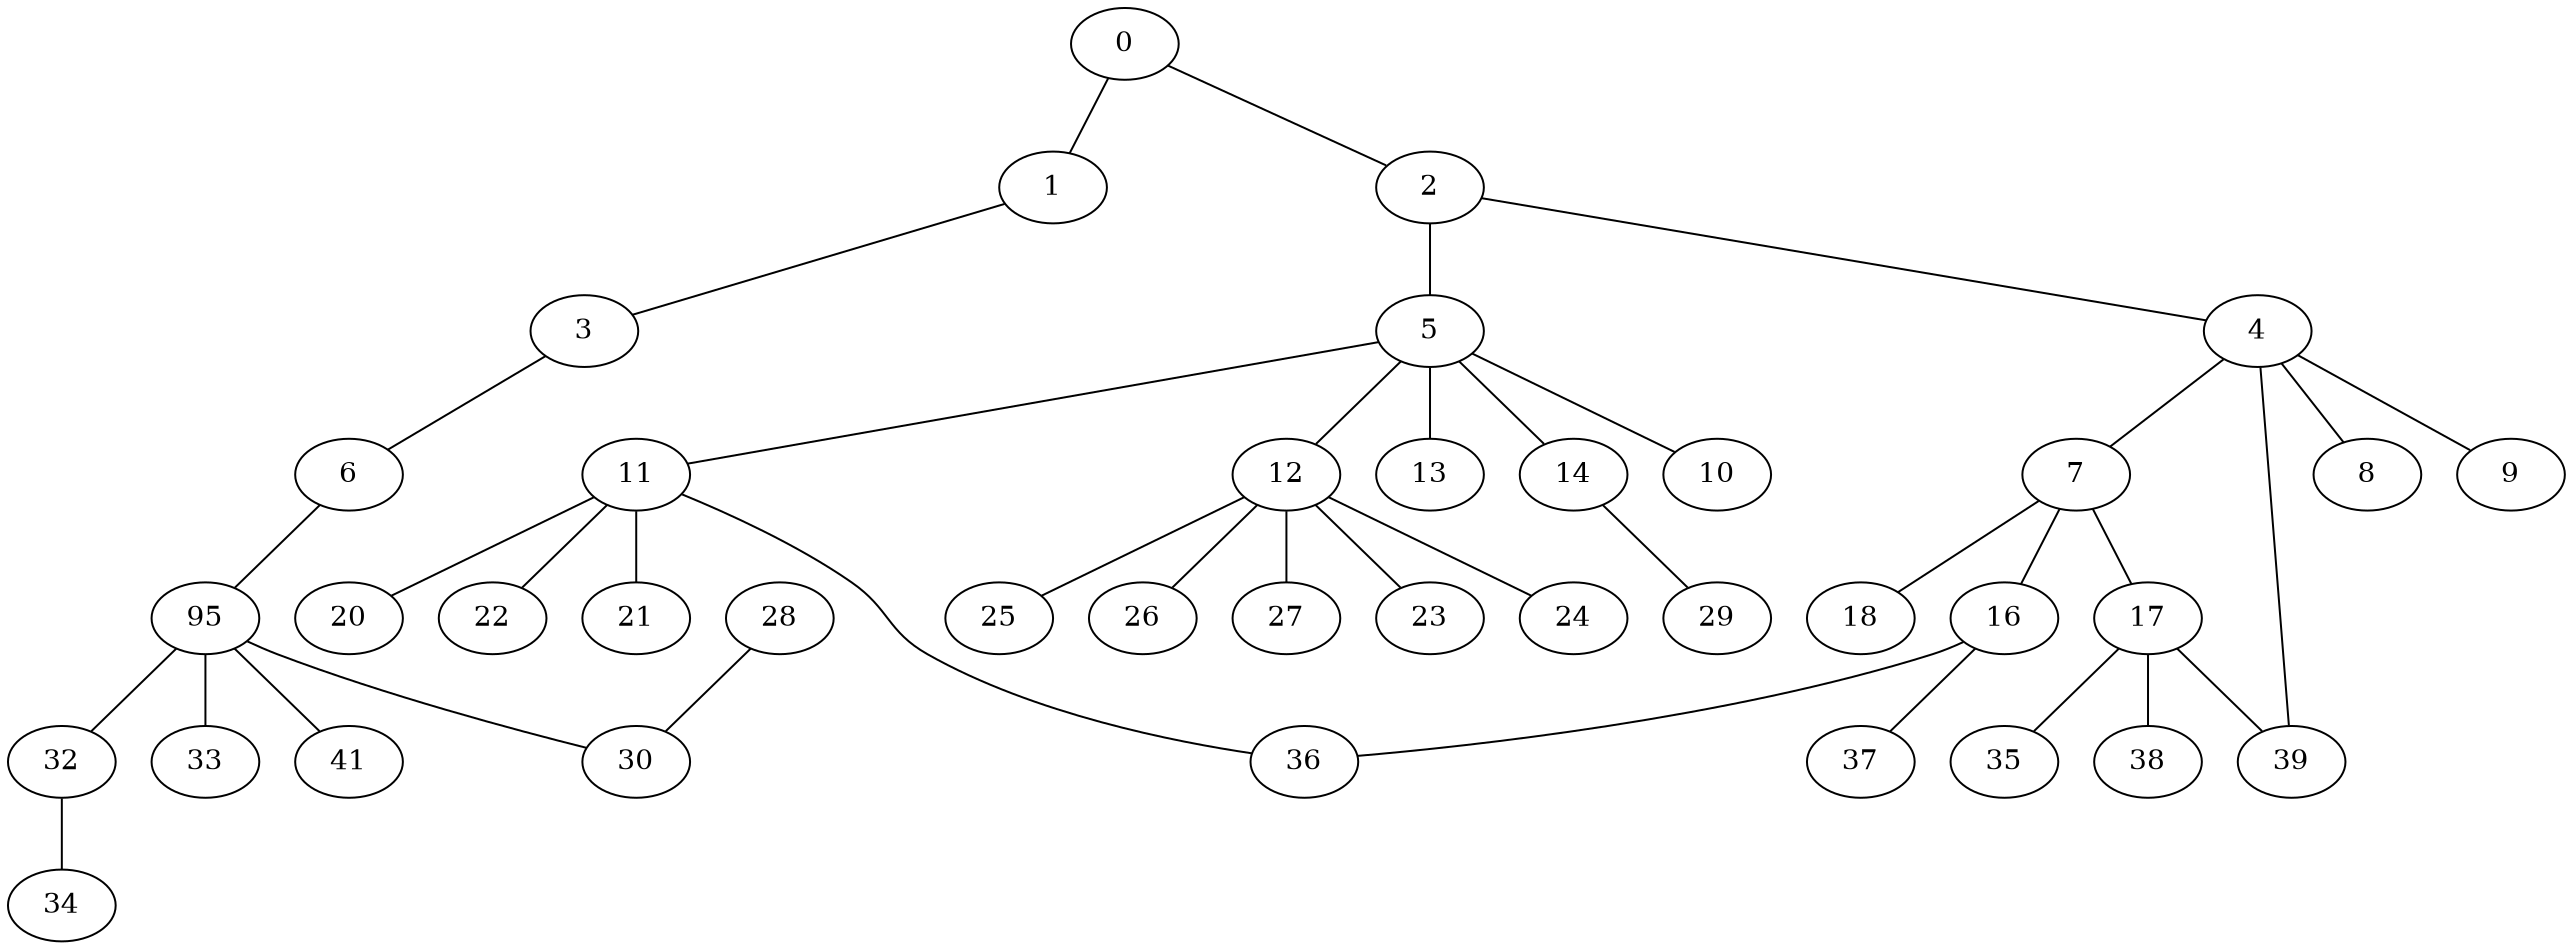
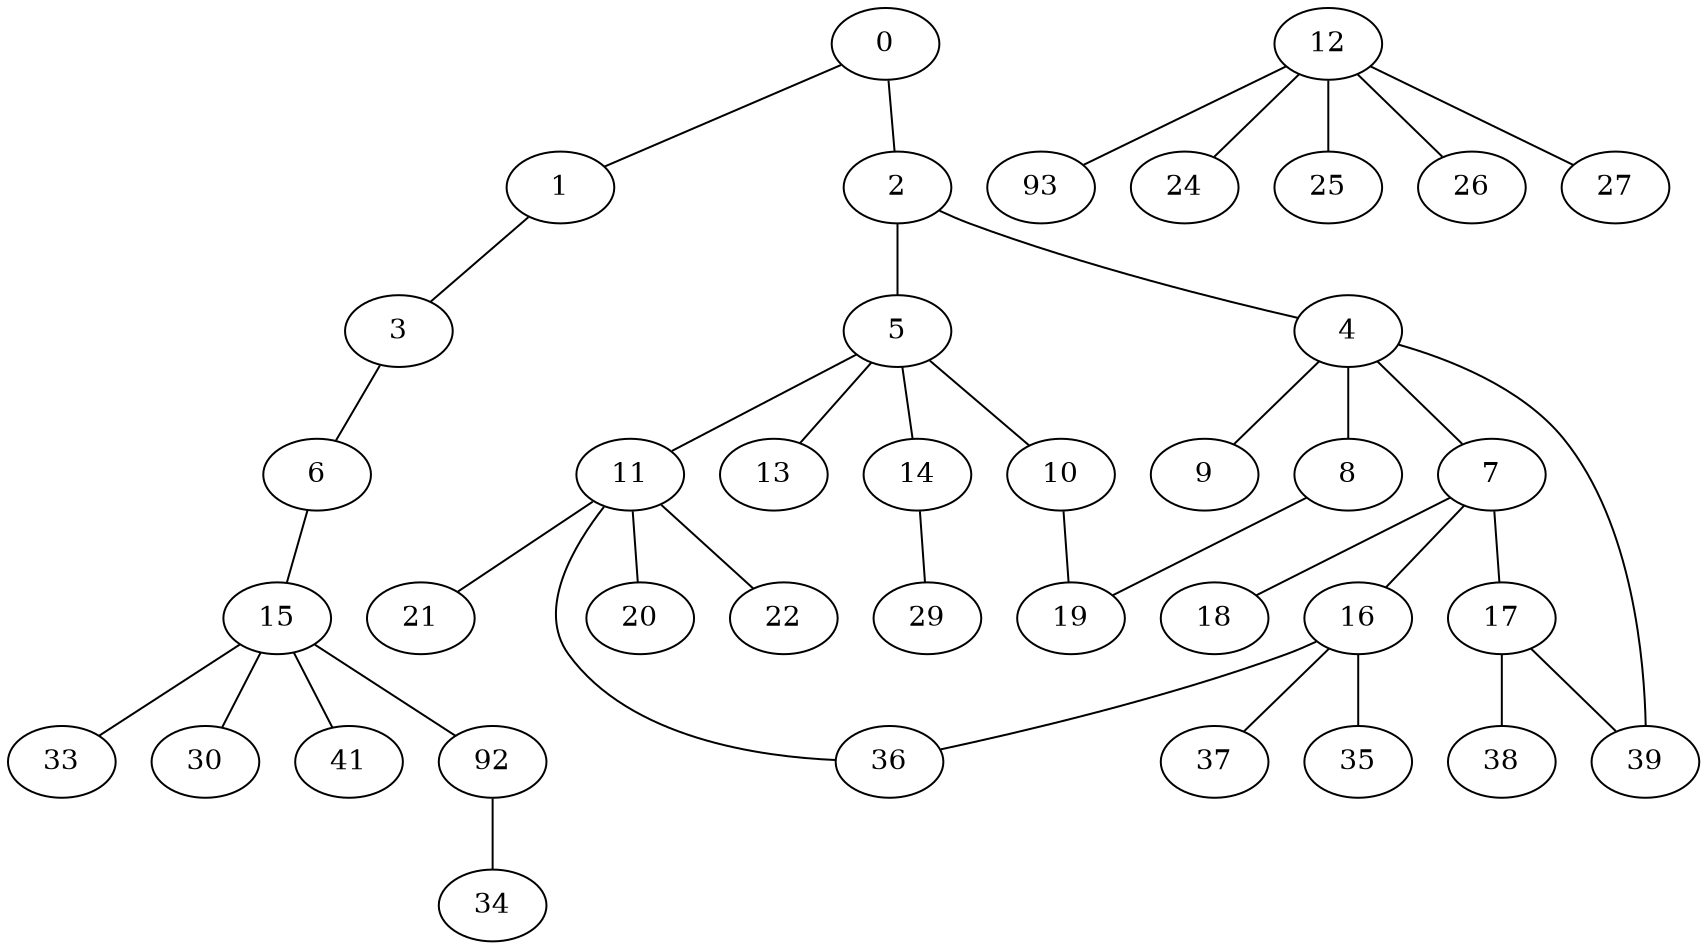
edge "5" -- "12": removed
node "95": label "95" -> "15"
node "28": removed
node "19": added
node "23": label "23" -> "93"
edge "17" -- "35": now "16" -- "35"
node "32": label "32" -> "92"
